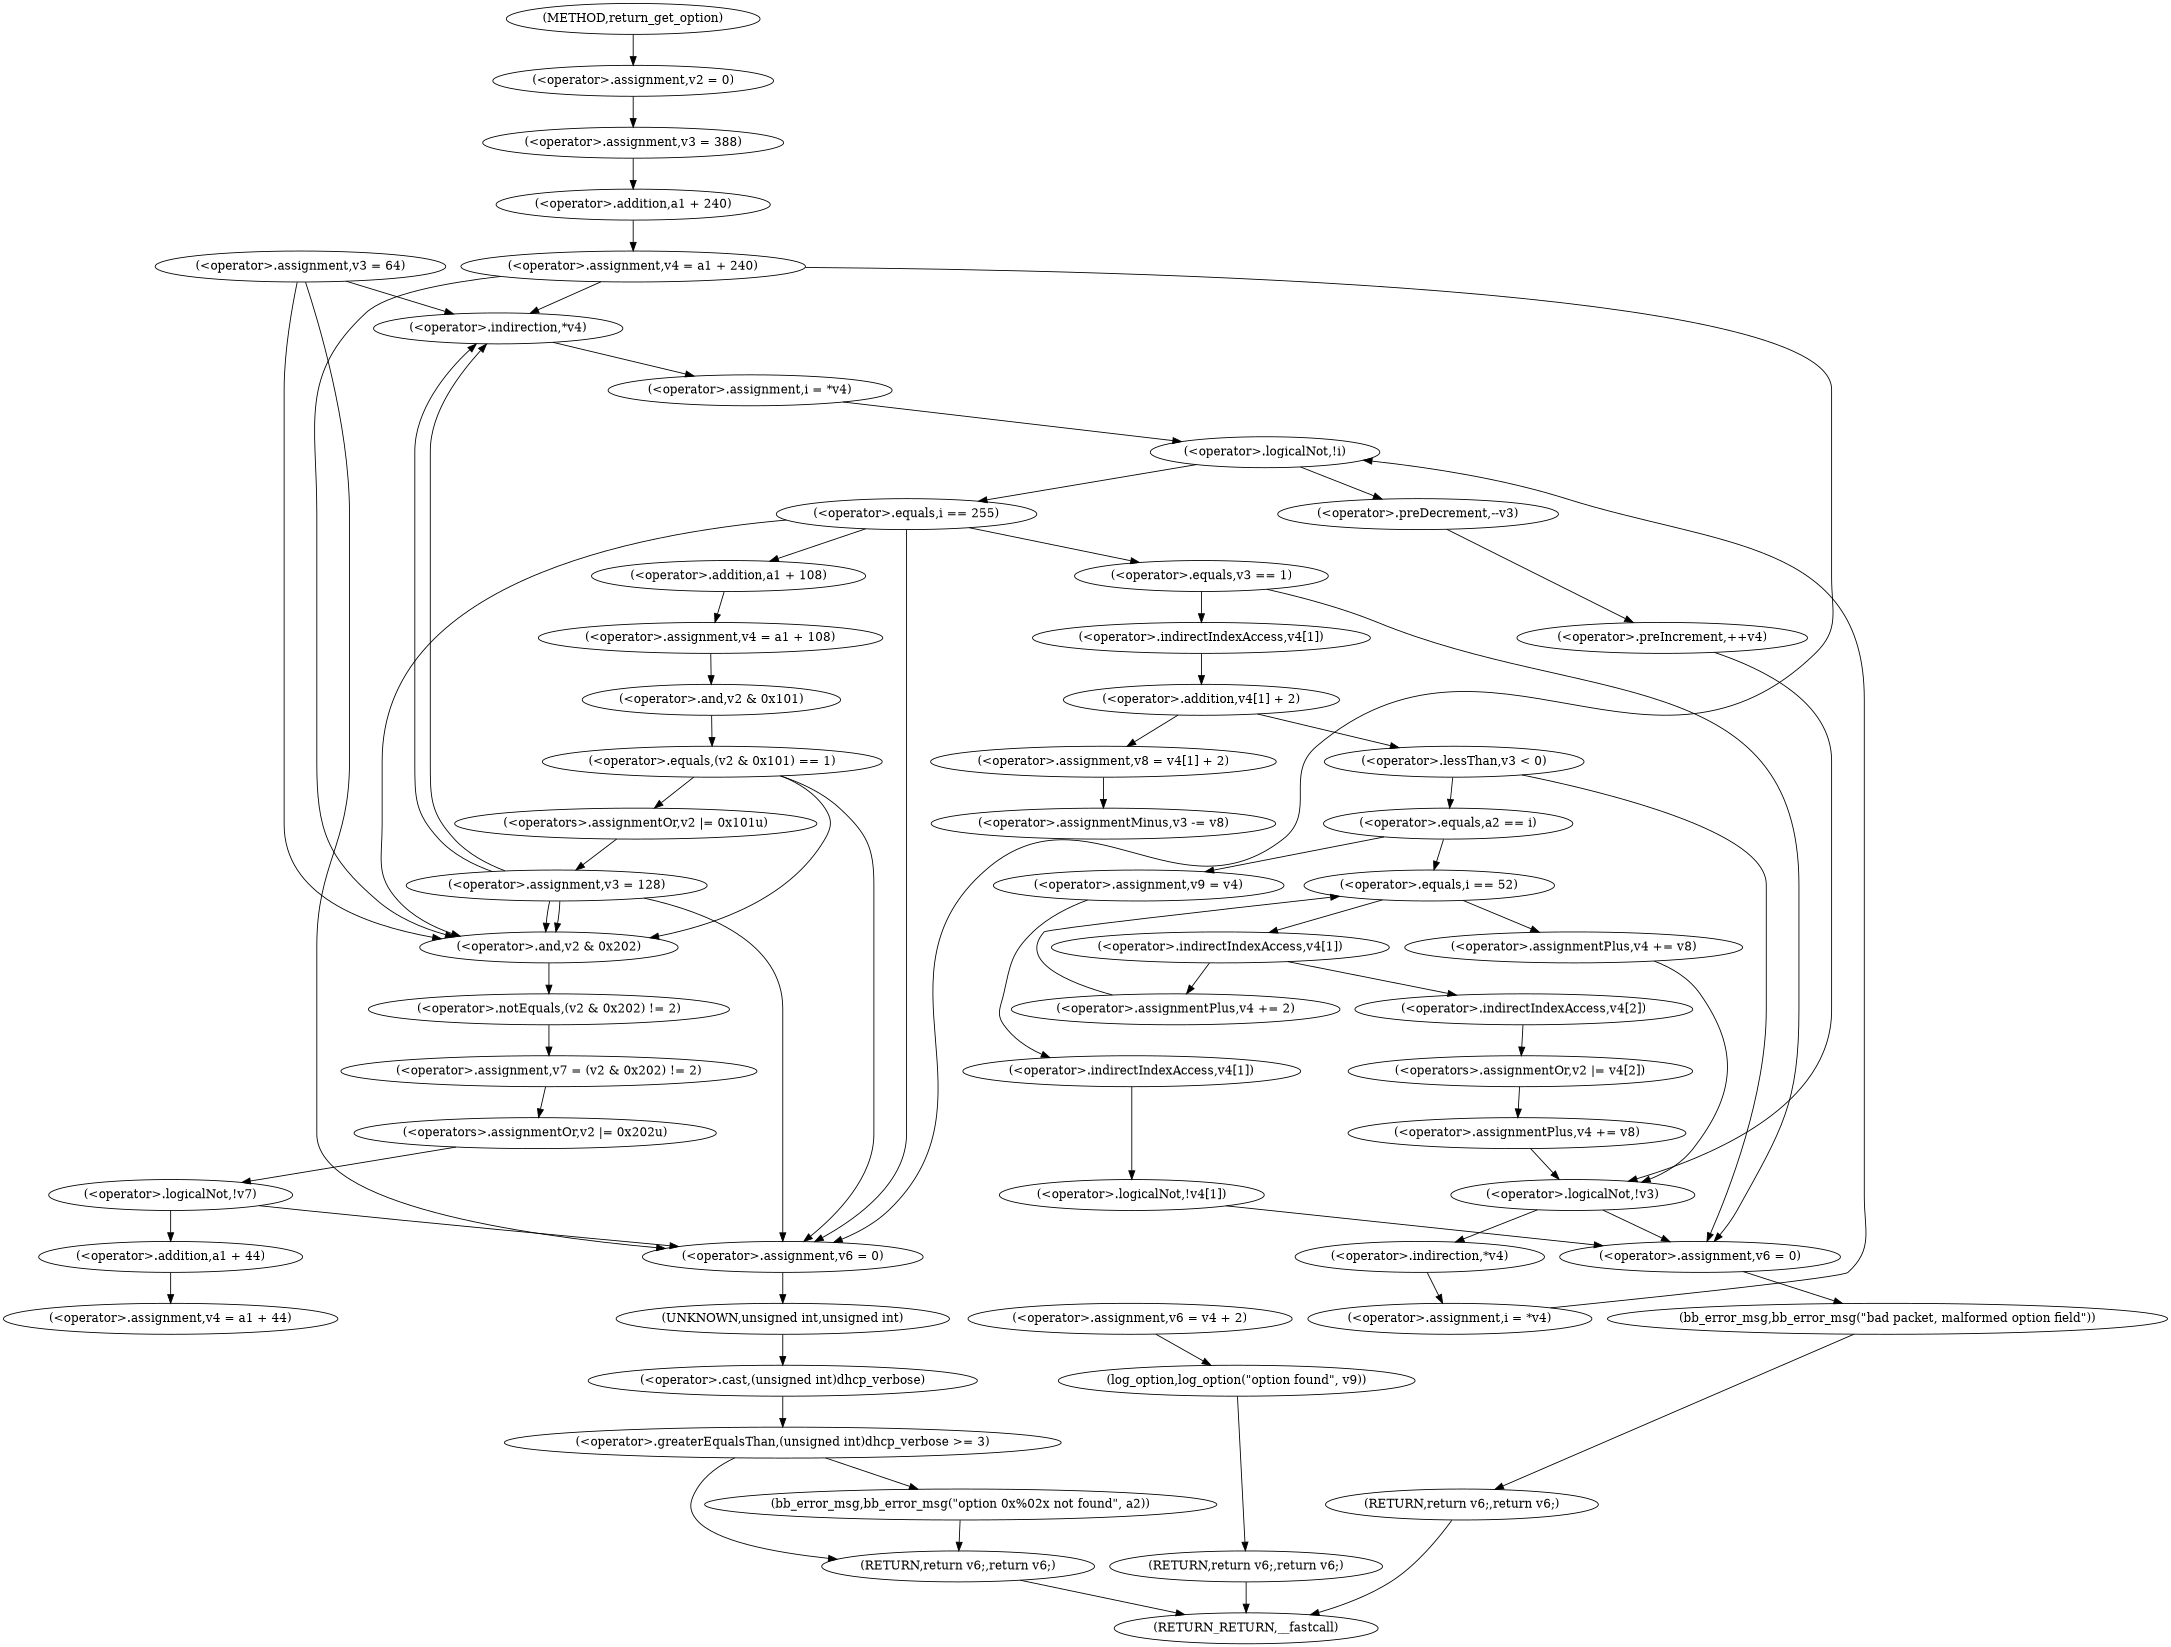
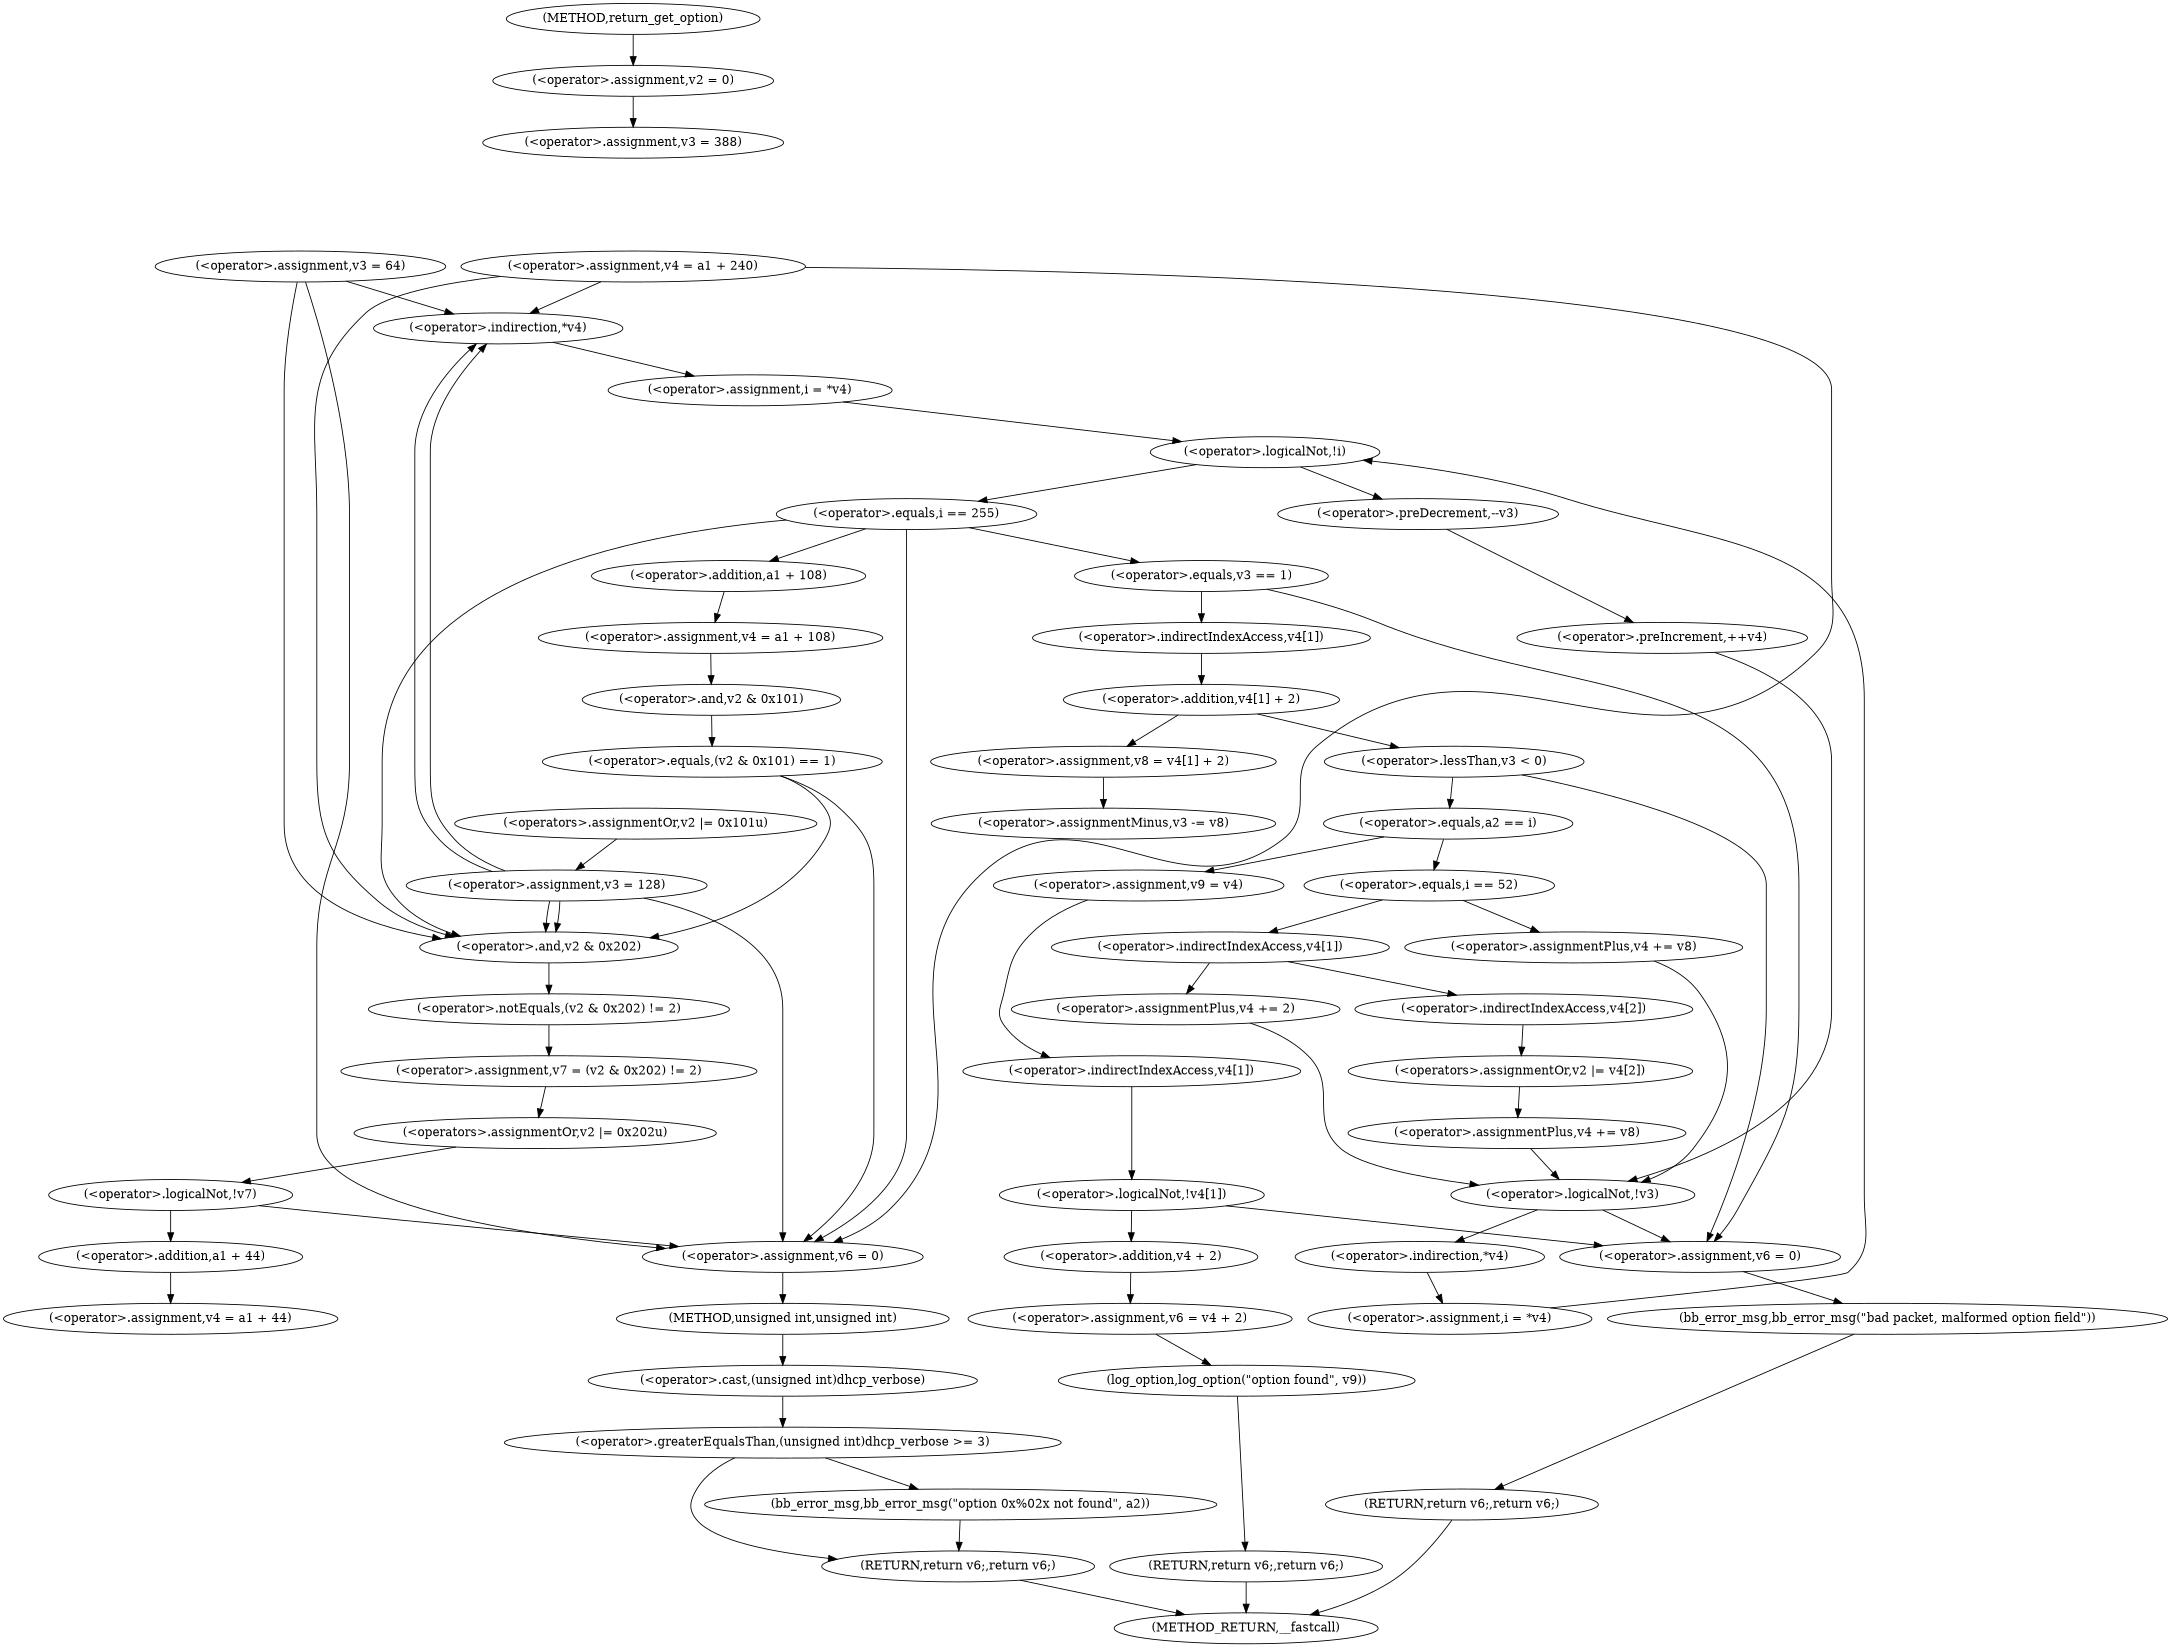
node "(<operator>.addition,a1 + 240)": removed
edge "(<operator>.equals,(v2 & 0x101) == 1)" -> "(<operators>.assignmentOr,v2 |= 0x101u)": removed
edge "(<operator>.assignmentPlus,v4 += 2)" -> "(<operator>.equals,i == 52)": now "(<operator>.assignmentPlus,v4 += 2)" -> "(<operator>.logicalNot,!v3)"
node "(<operator>.addition,v4 + 2)": added
node "(UNKNOWN,unsigned int,unsigned int)": label "(UNKNOWN,unsigned int,unsigned int)" -> "(METHOD,unsigned int,unsigned int)"
node "(RETURN_RETURN,__fastcall)": label "(RETURN_RETURN,__fastcall)" -> "(METHOD_RETURN,__fastcall)"
